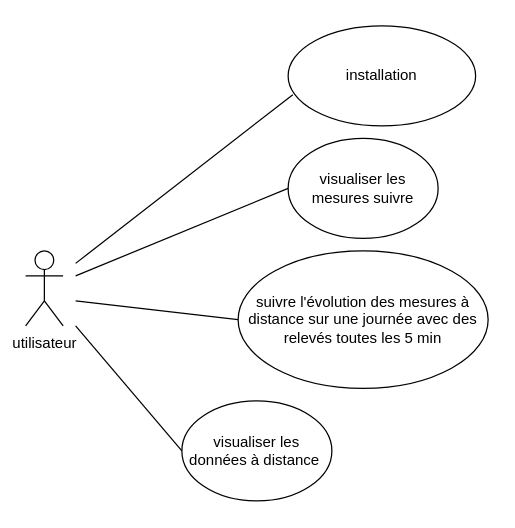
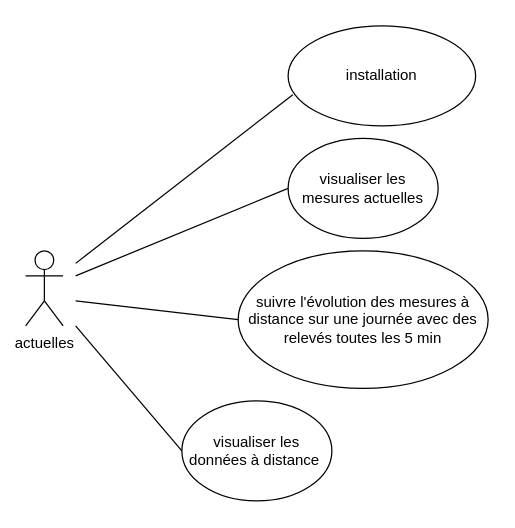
node "visualiser les mesures suivre": label "visualiser les mesures suivre" -> "visualiser les mesures actuelles"
node "utilisateur": label "utilisateur" -> "actuelles"
